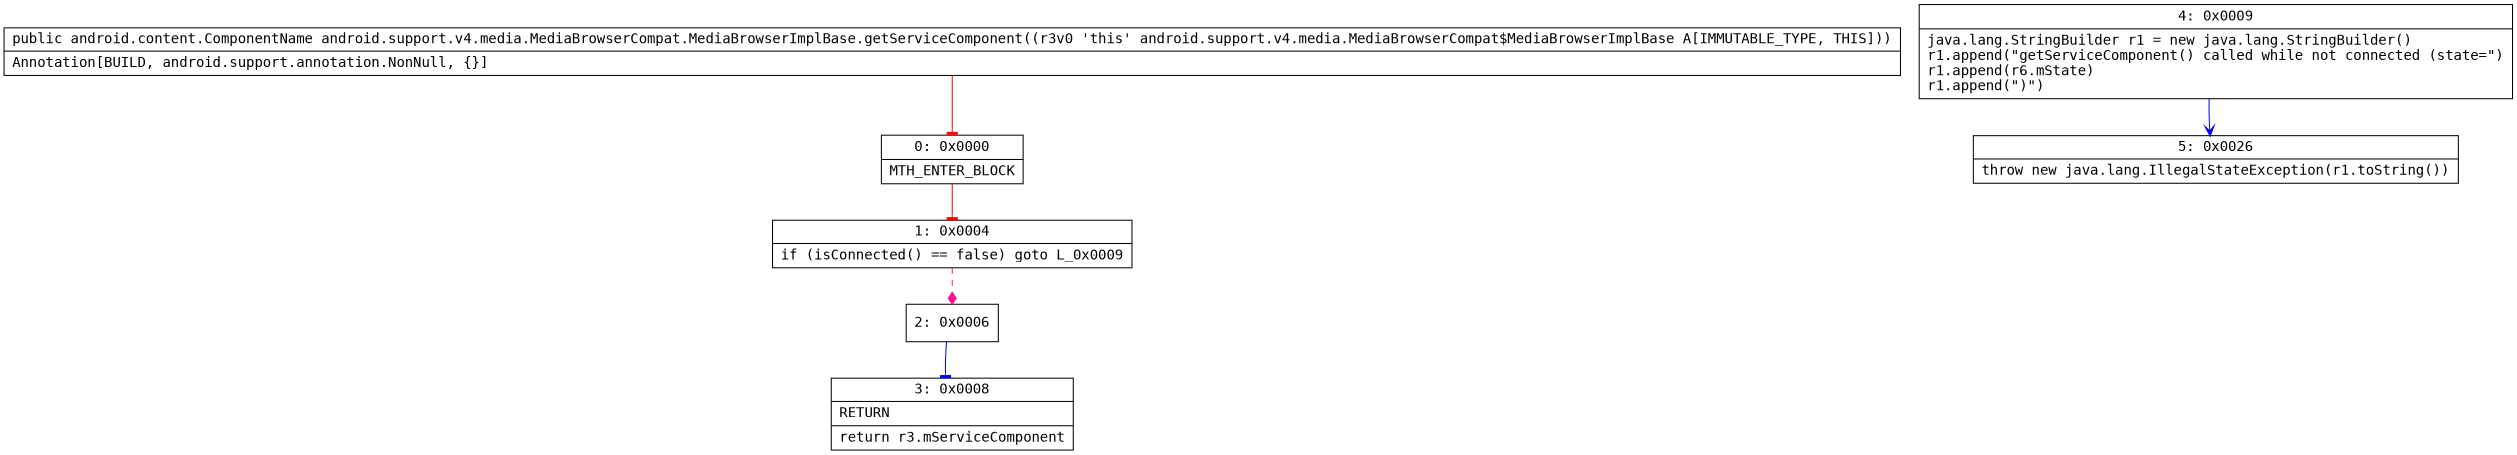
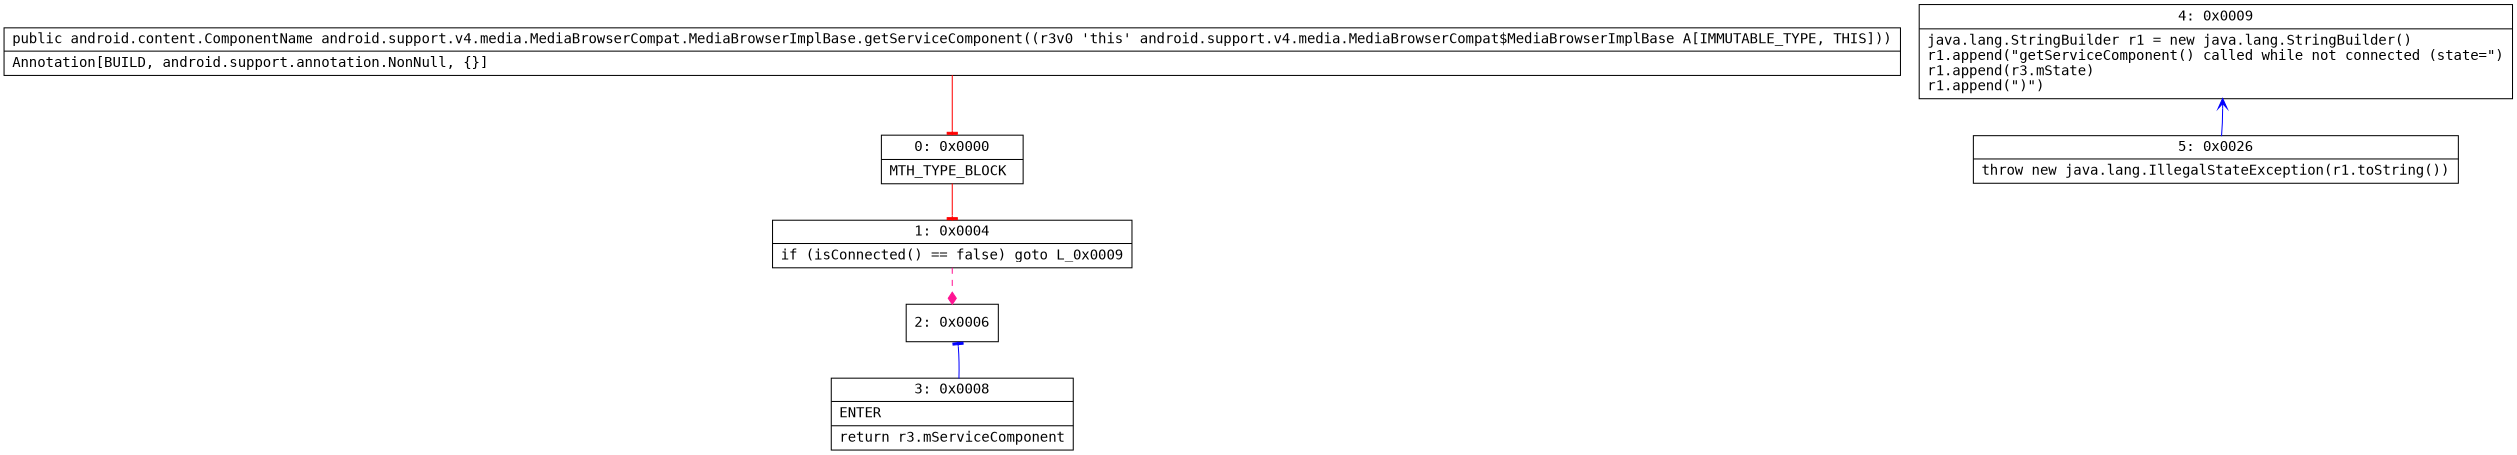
node "4: 0x0009": text "r1.append(r6.mState)" -> "r1.append(r3.mState)"
edge "4: 0x0009" -> "5: 0x0026": reversed
node "0: 0x0000": text "MTH_ENTER_BLOCK" -> "MTH_TYPE_BLOCK"
edge "2: 0x0006" -> "3: 0x0008": reversed
node "3: 0x0008": text "RETURN" -> "ENTER"
